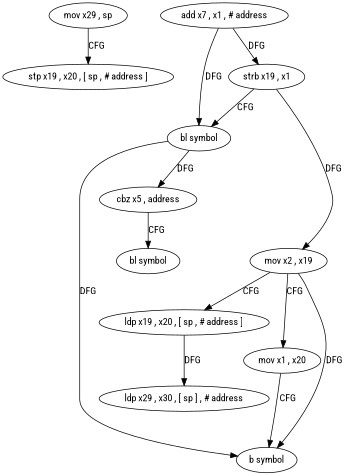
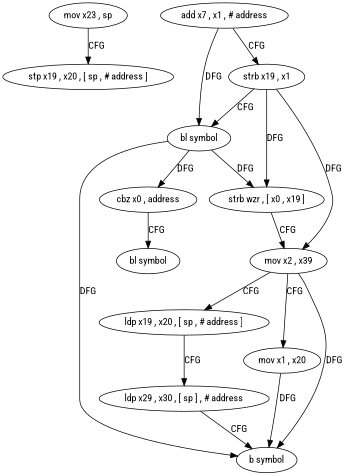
node "mov x29 , sp": label "mov x29 , sp" -> "mov x23 , sp"
edge "add x7 , x1 , # address" -> "strb x19 , x1": label "DFG" -> "CFG"
node "cbz x5 , address": label "cbz x5 , address" -> "cbz x0 , address"
node "strb wzr , [ x0 , x19 ]": added
node "mov x2 , x19": label "mov x2 , x19" -> "mov x2 , x39"
edge "ldp x19 , x20 , [ sp , # address ]" -> "ldp x29 , x30 , [ sp ] , # address": label "DFG" -> "CFG"
edge "mov x1 , x20" -> "b symbol": label "CFG" -> "DFG"
edge "ldp x29 , x30 , [ sp ] , # address" -> "b symbol": added, label "CFG"
